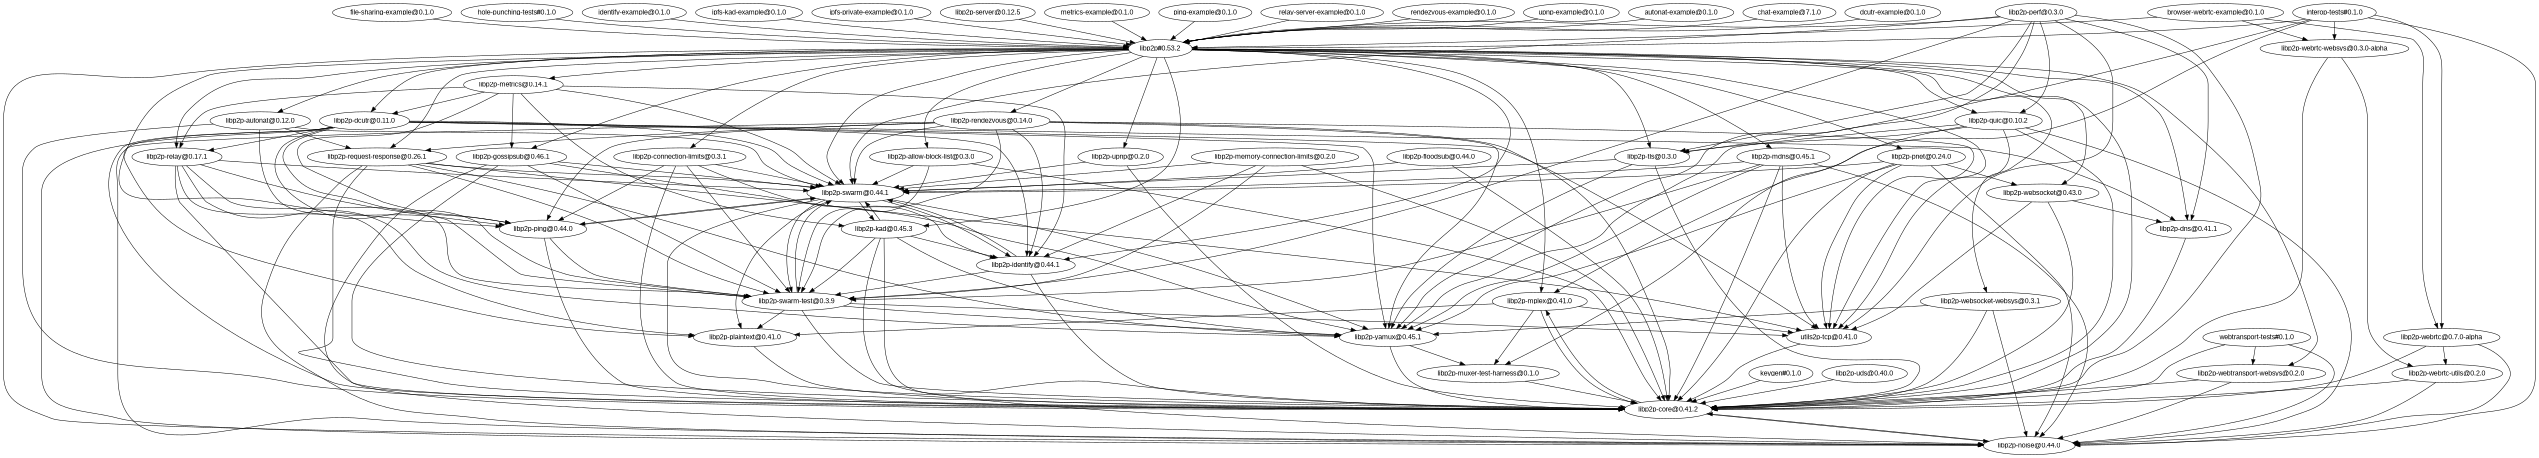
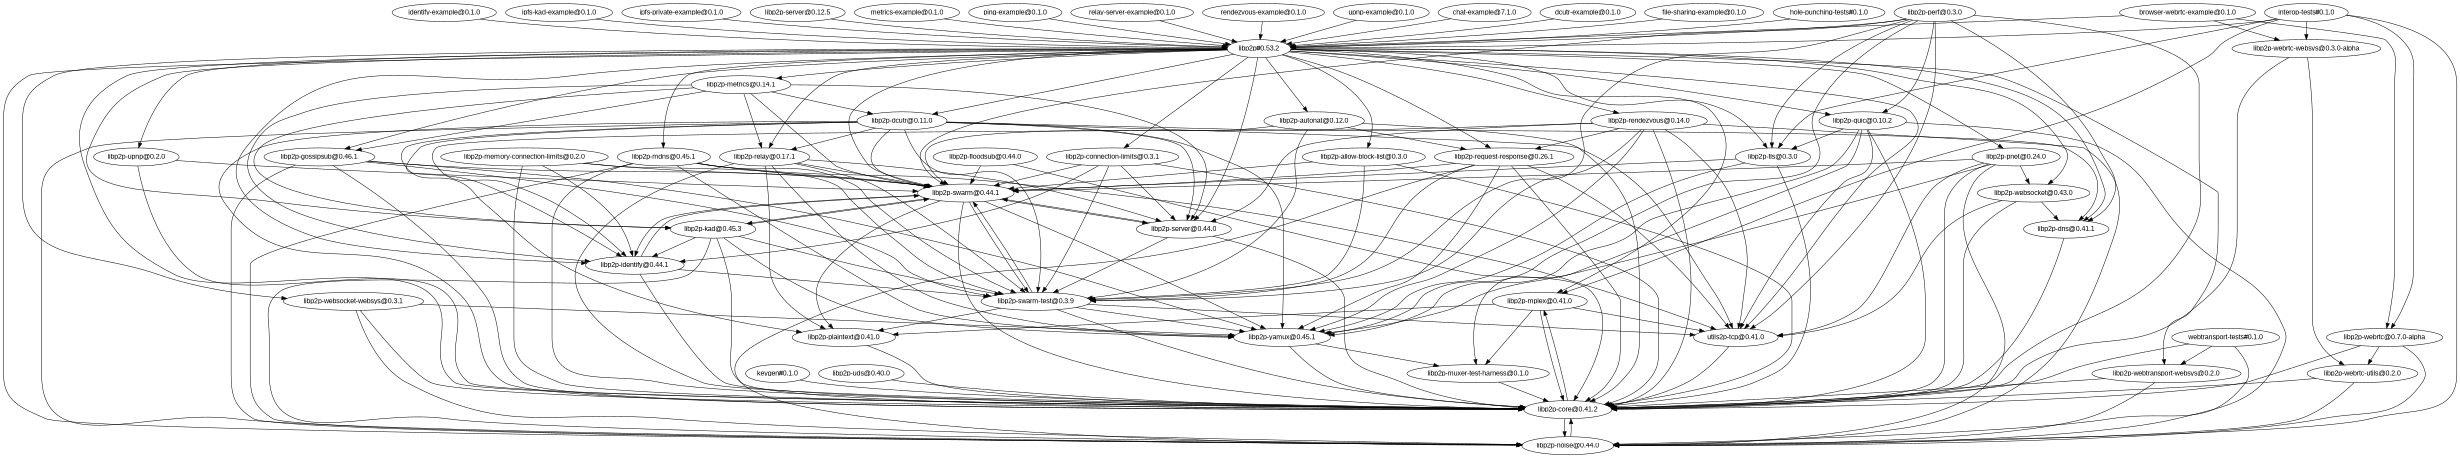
node "autonat-example@0.1.0": removed
edge "libp2p-rendezvous@0.14.0" -> "libp2p-swarm@0.44.1": removed
node "libp2p-ping@0.44.0": label "libp2p-ping@0.44.0" -> "libp2p-server@0.44.0"
